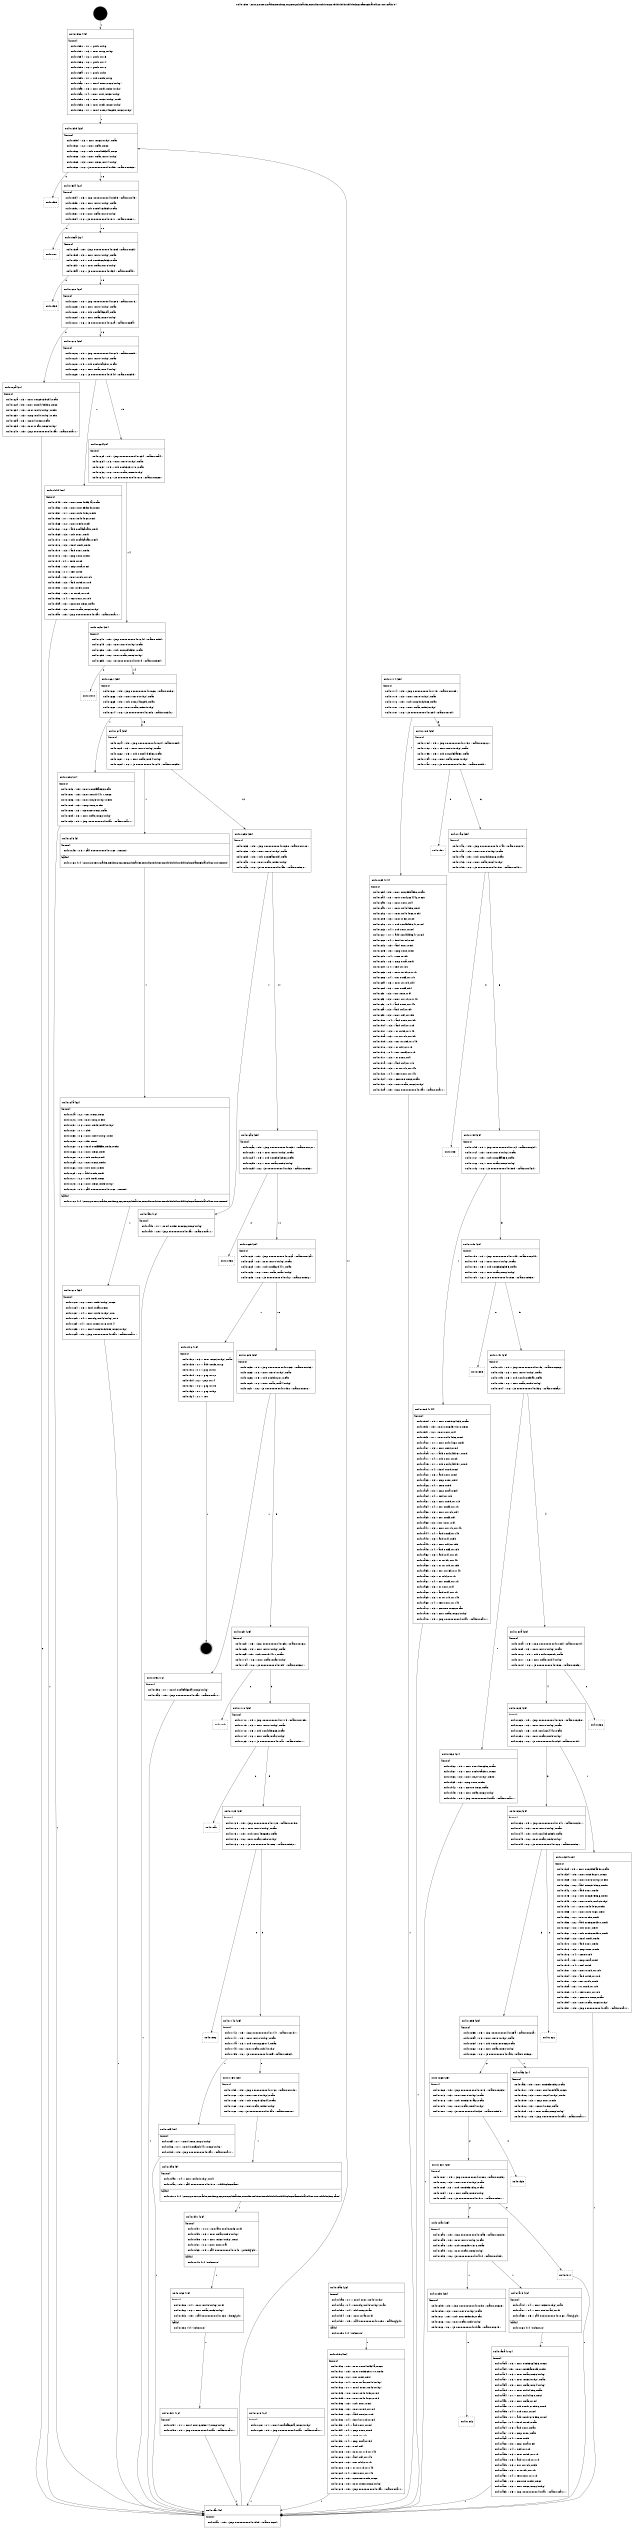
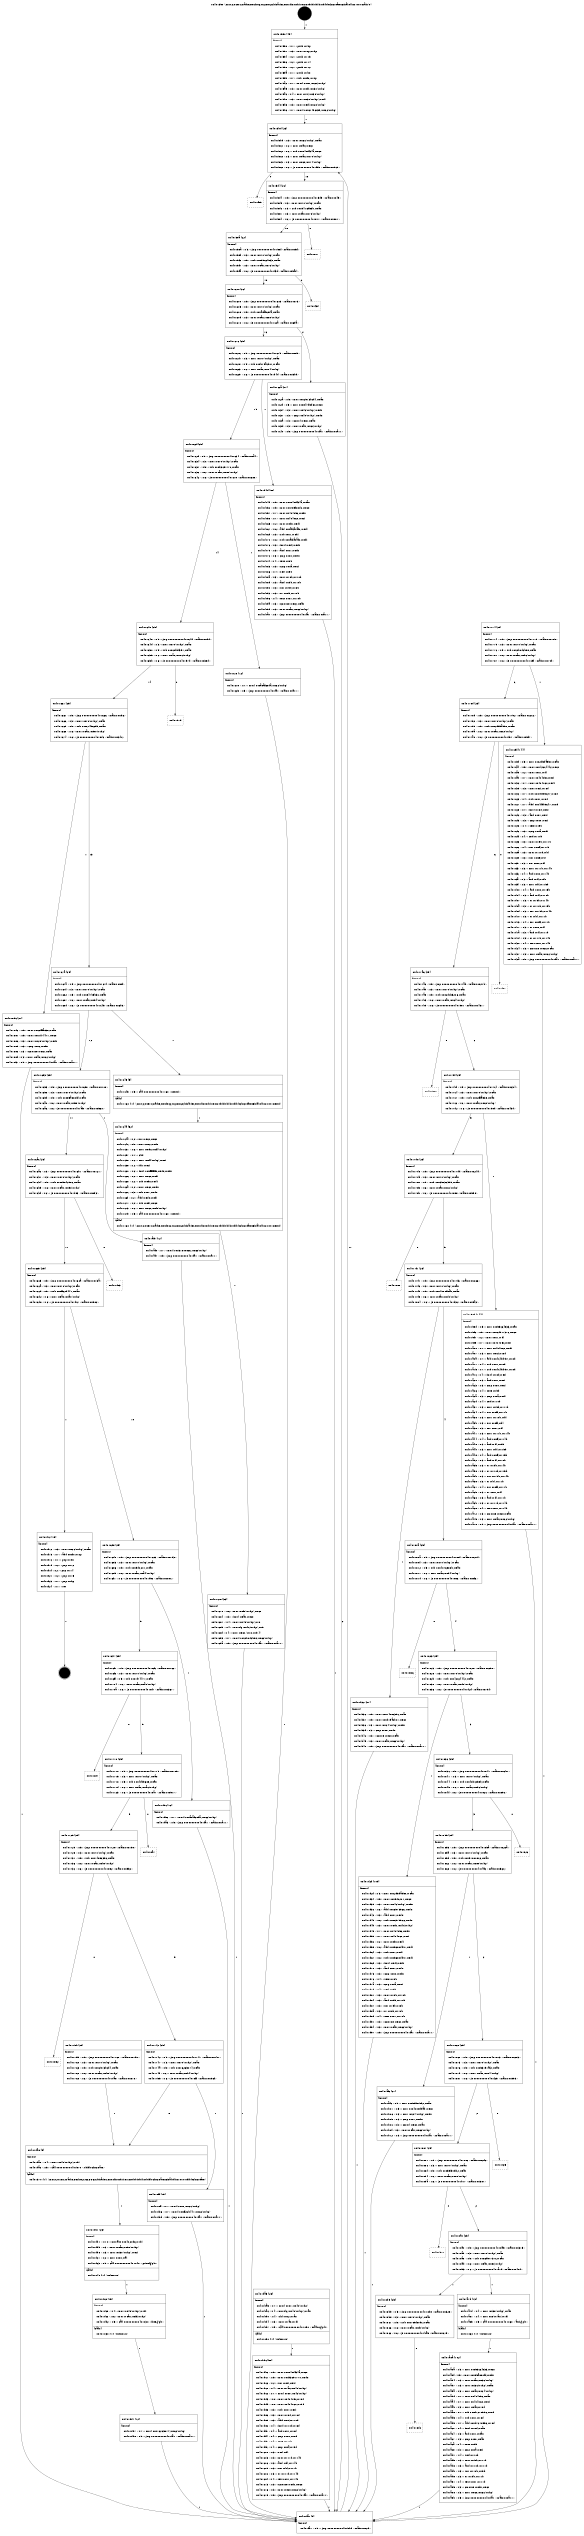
edge "0x40162f [25]" -> "0x401c1e [12]": added, label "1"
edge "0x401742 [25]" -> "0x40175b [25]": now "0x401742 [25]" -> "0x401da8 [9]"
edge "0x401b17" -> "0x401fa1 [5]": now "0x401afc [27]" -> "0x401fa1 [5]"
